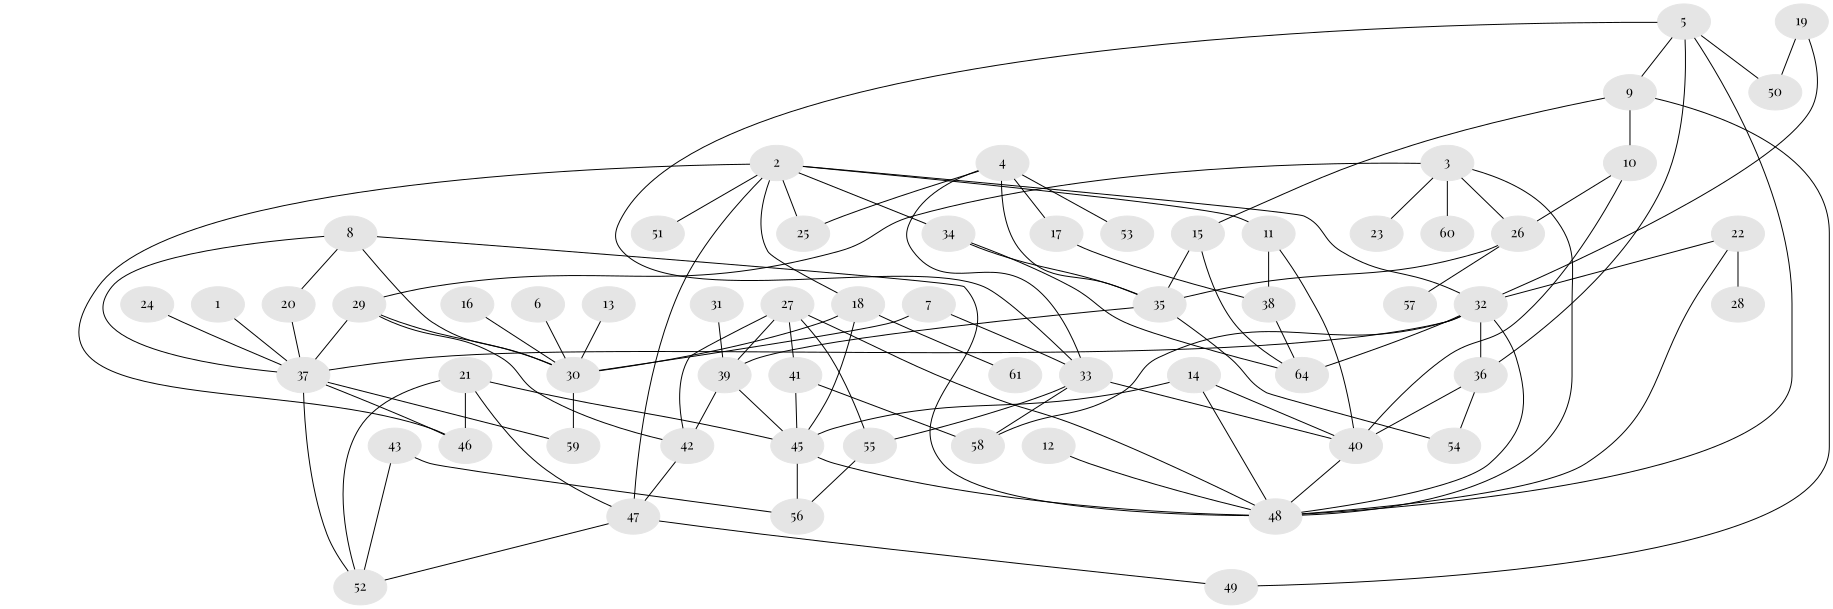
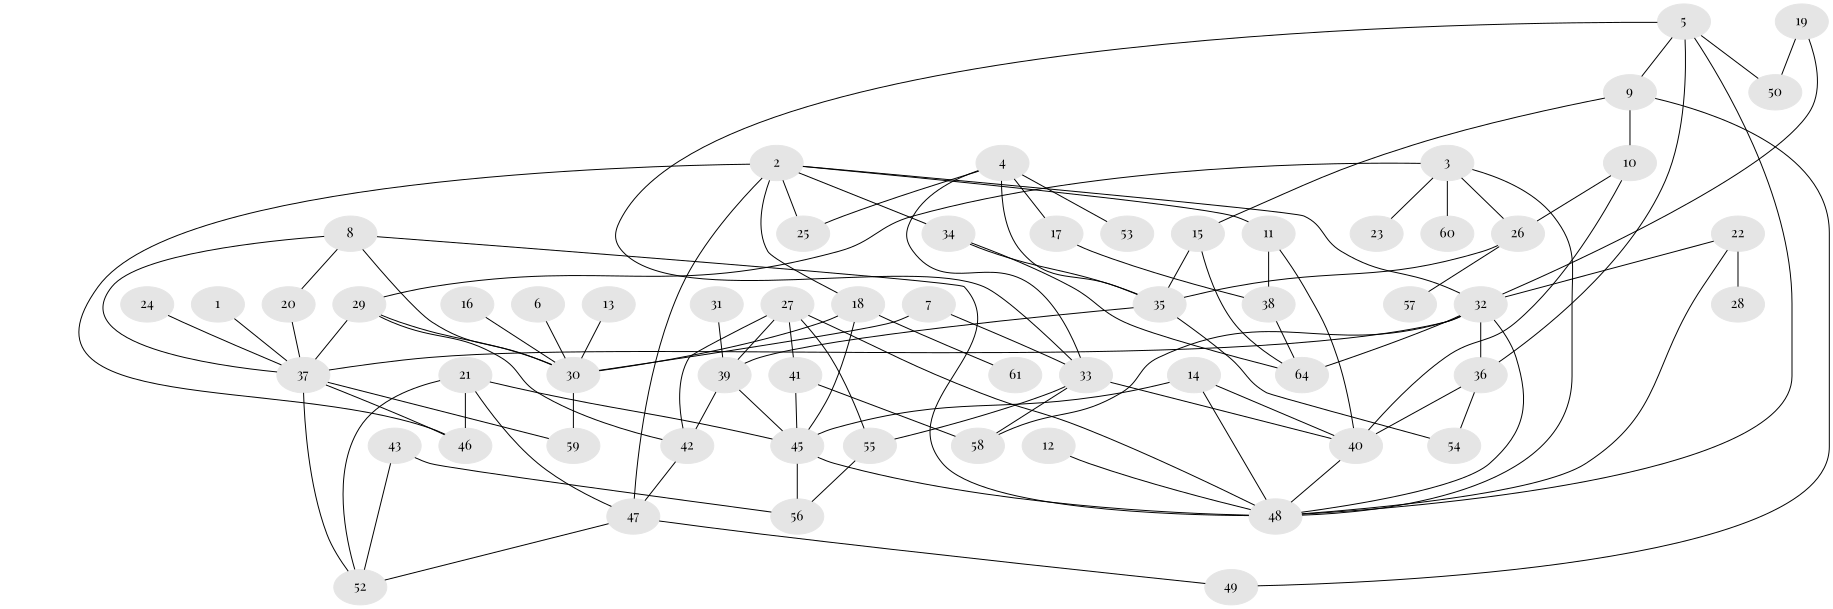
node "51": removed
